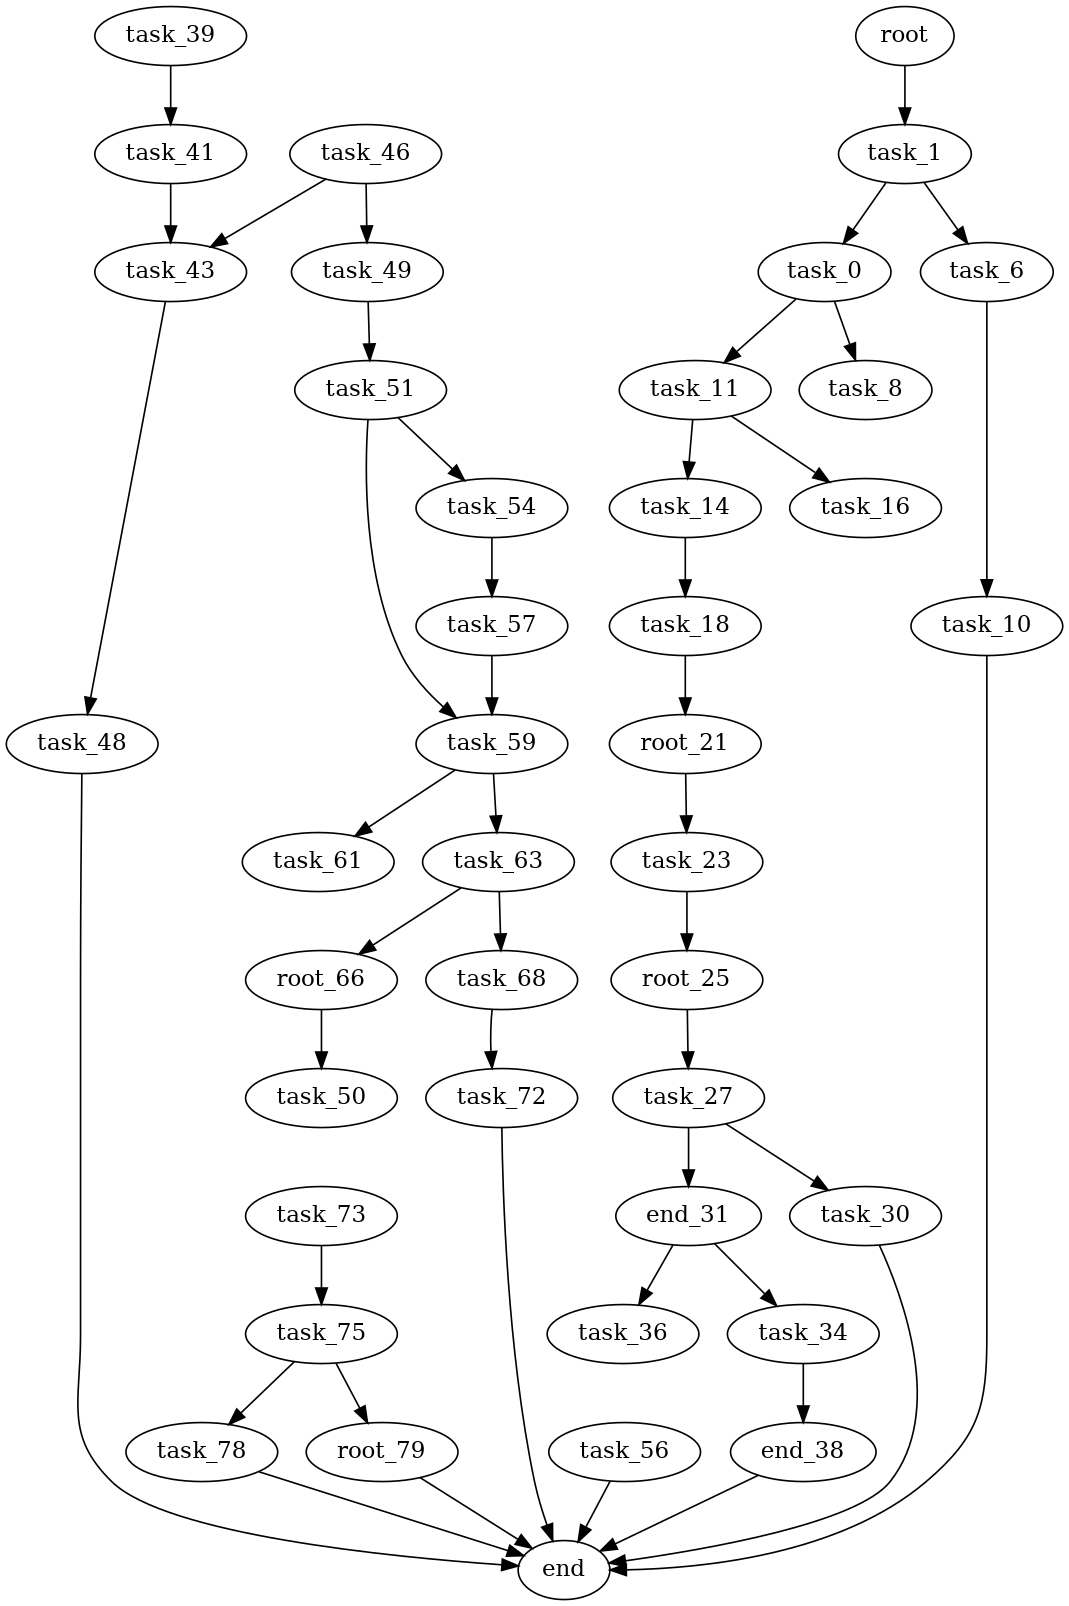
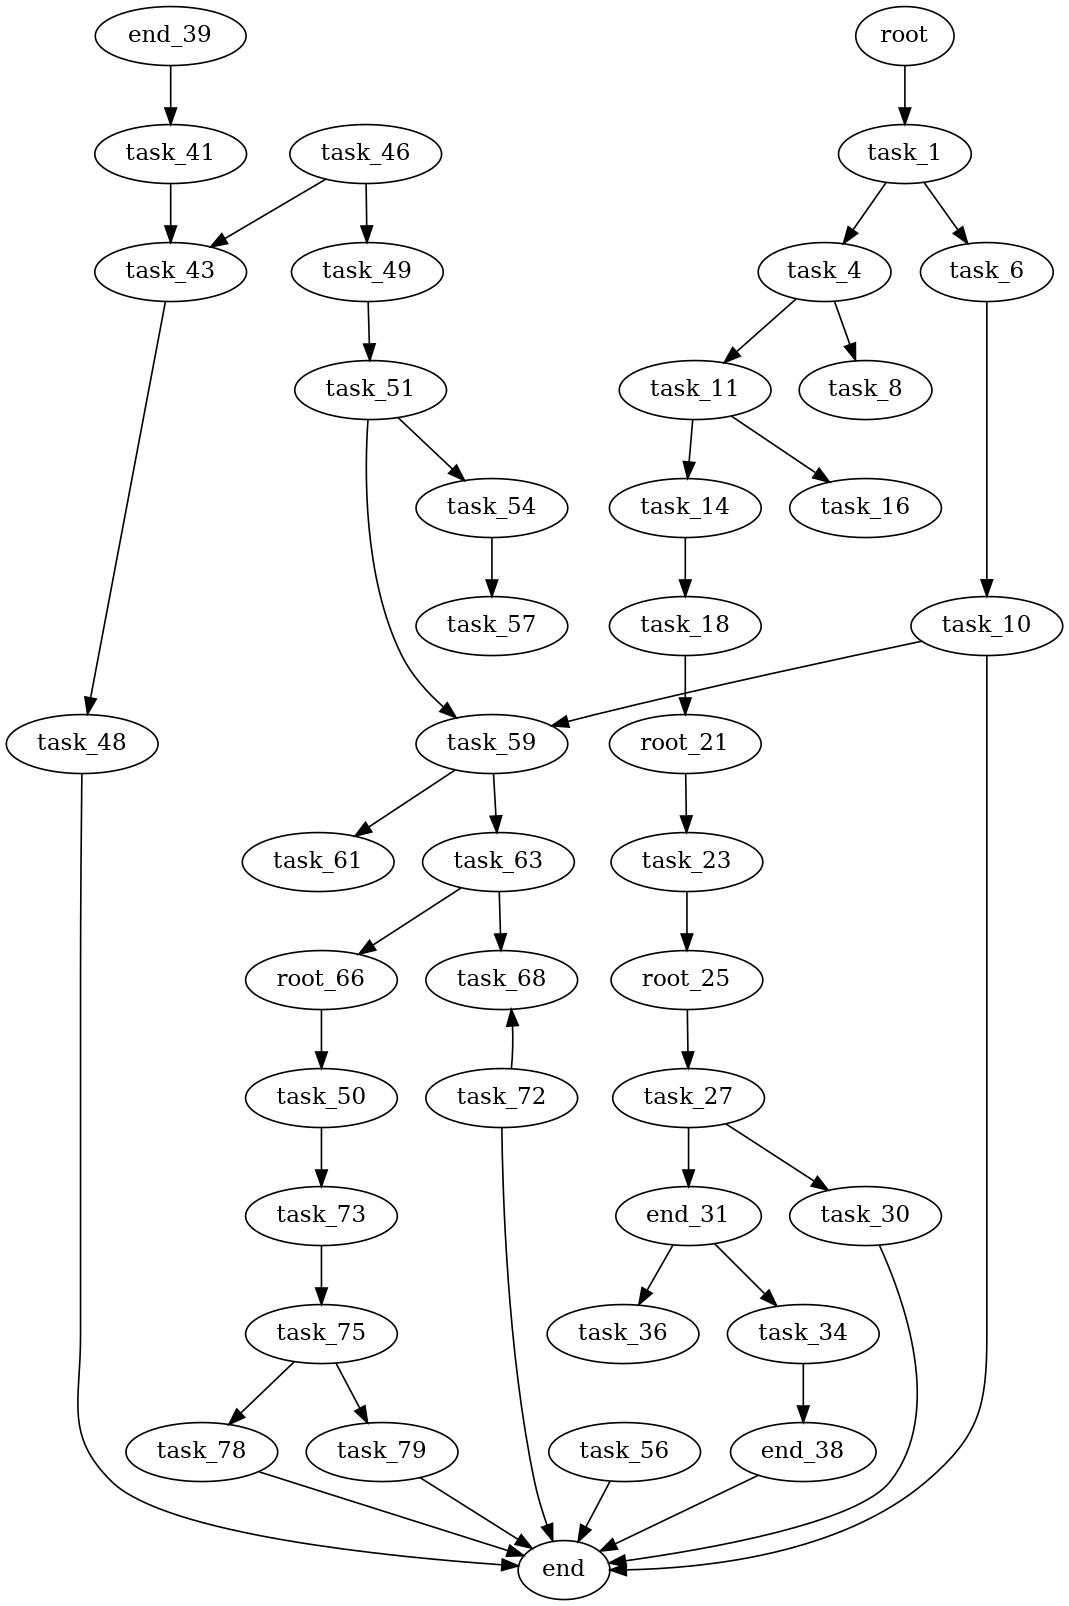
node "task_39": label "task_39" -> "end_39"
node "task_0": label "task_0" -> "task_4"
edge "task_57" -> "task_59": now "task_10" -> "task_59"
edge "task_68" -> "task_72": reversed
edge "task_50" -> "task_73": added
node "root_79": label "root_79" -> "task_79"
